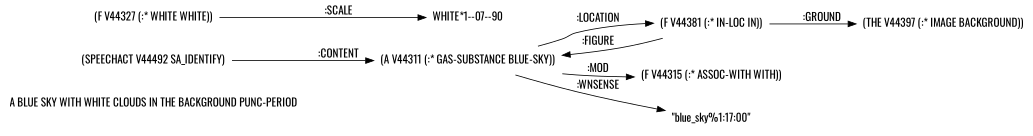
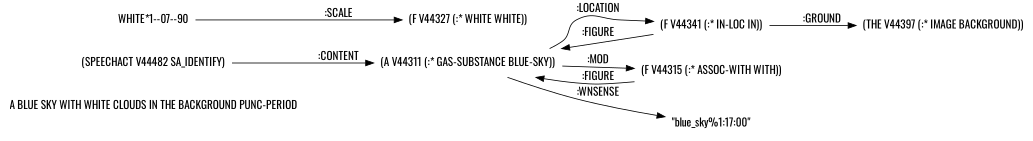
edge "(F V44327 (:* WHITE WHITE))" -> "WHITE*1--07--90": reversed
node "(F V44381 (:* IN-LOC IN))": label "(F V44381 (:* IN-LOC IN))" -> "(F V44341 (:* IN-LOC IN))"
node "(SPEECHACT V44492 SA_IDENTIFY)": label "(SPEECHACT V44492 SA_IDENTIFY)" -> "(SPEECHACT V44482 SA_IDENTIFY)"
edge "(F V44315 (:* ASSOC-WITH WITH))" -> "(A V44311 (:* GAS-SUBSTANCE BLUE-SKY))": added, label ":FIGURE"
